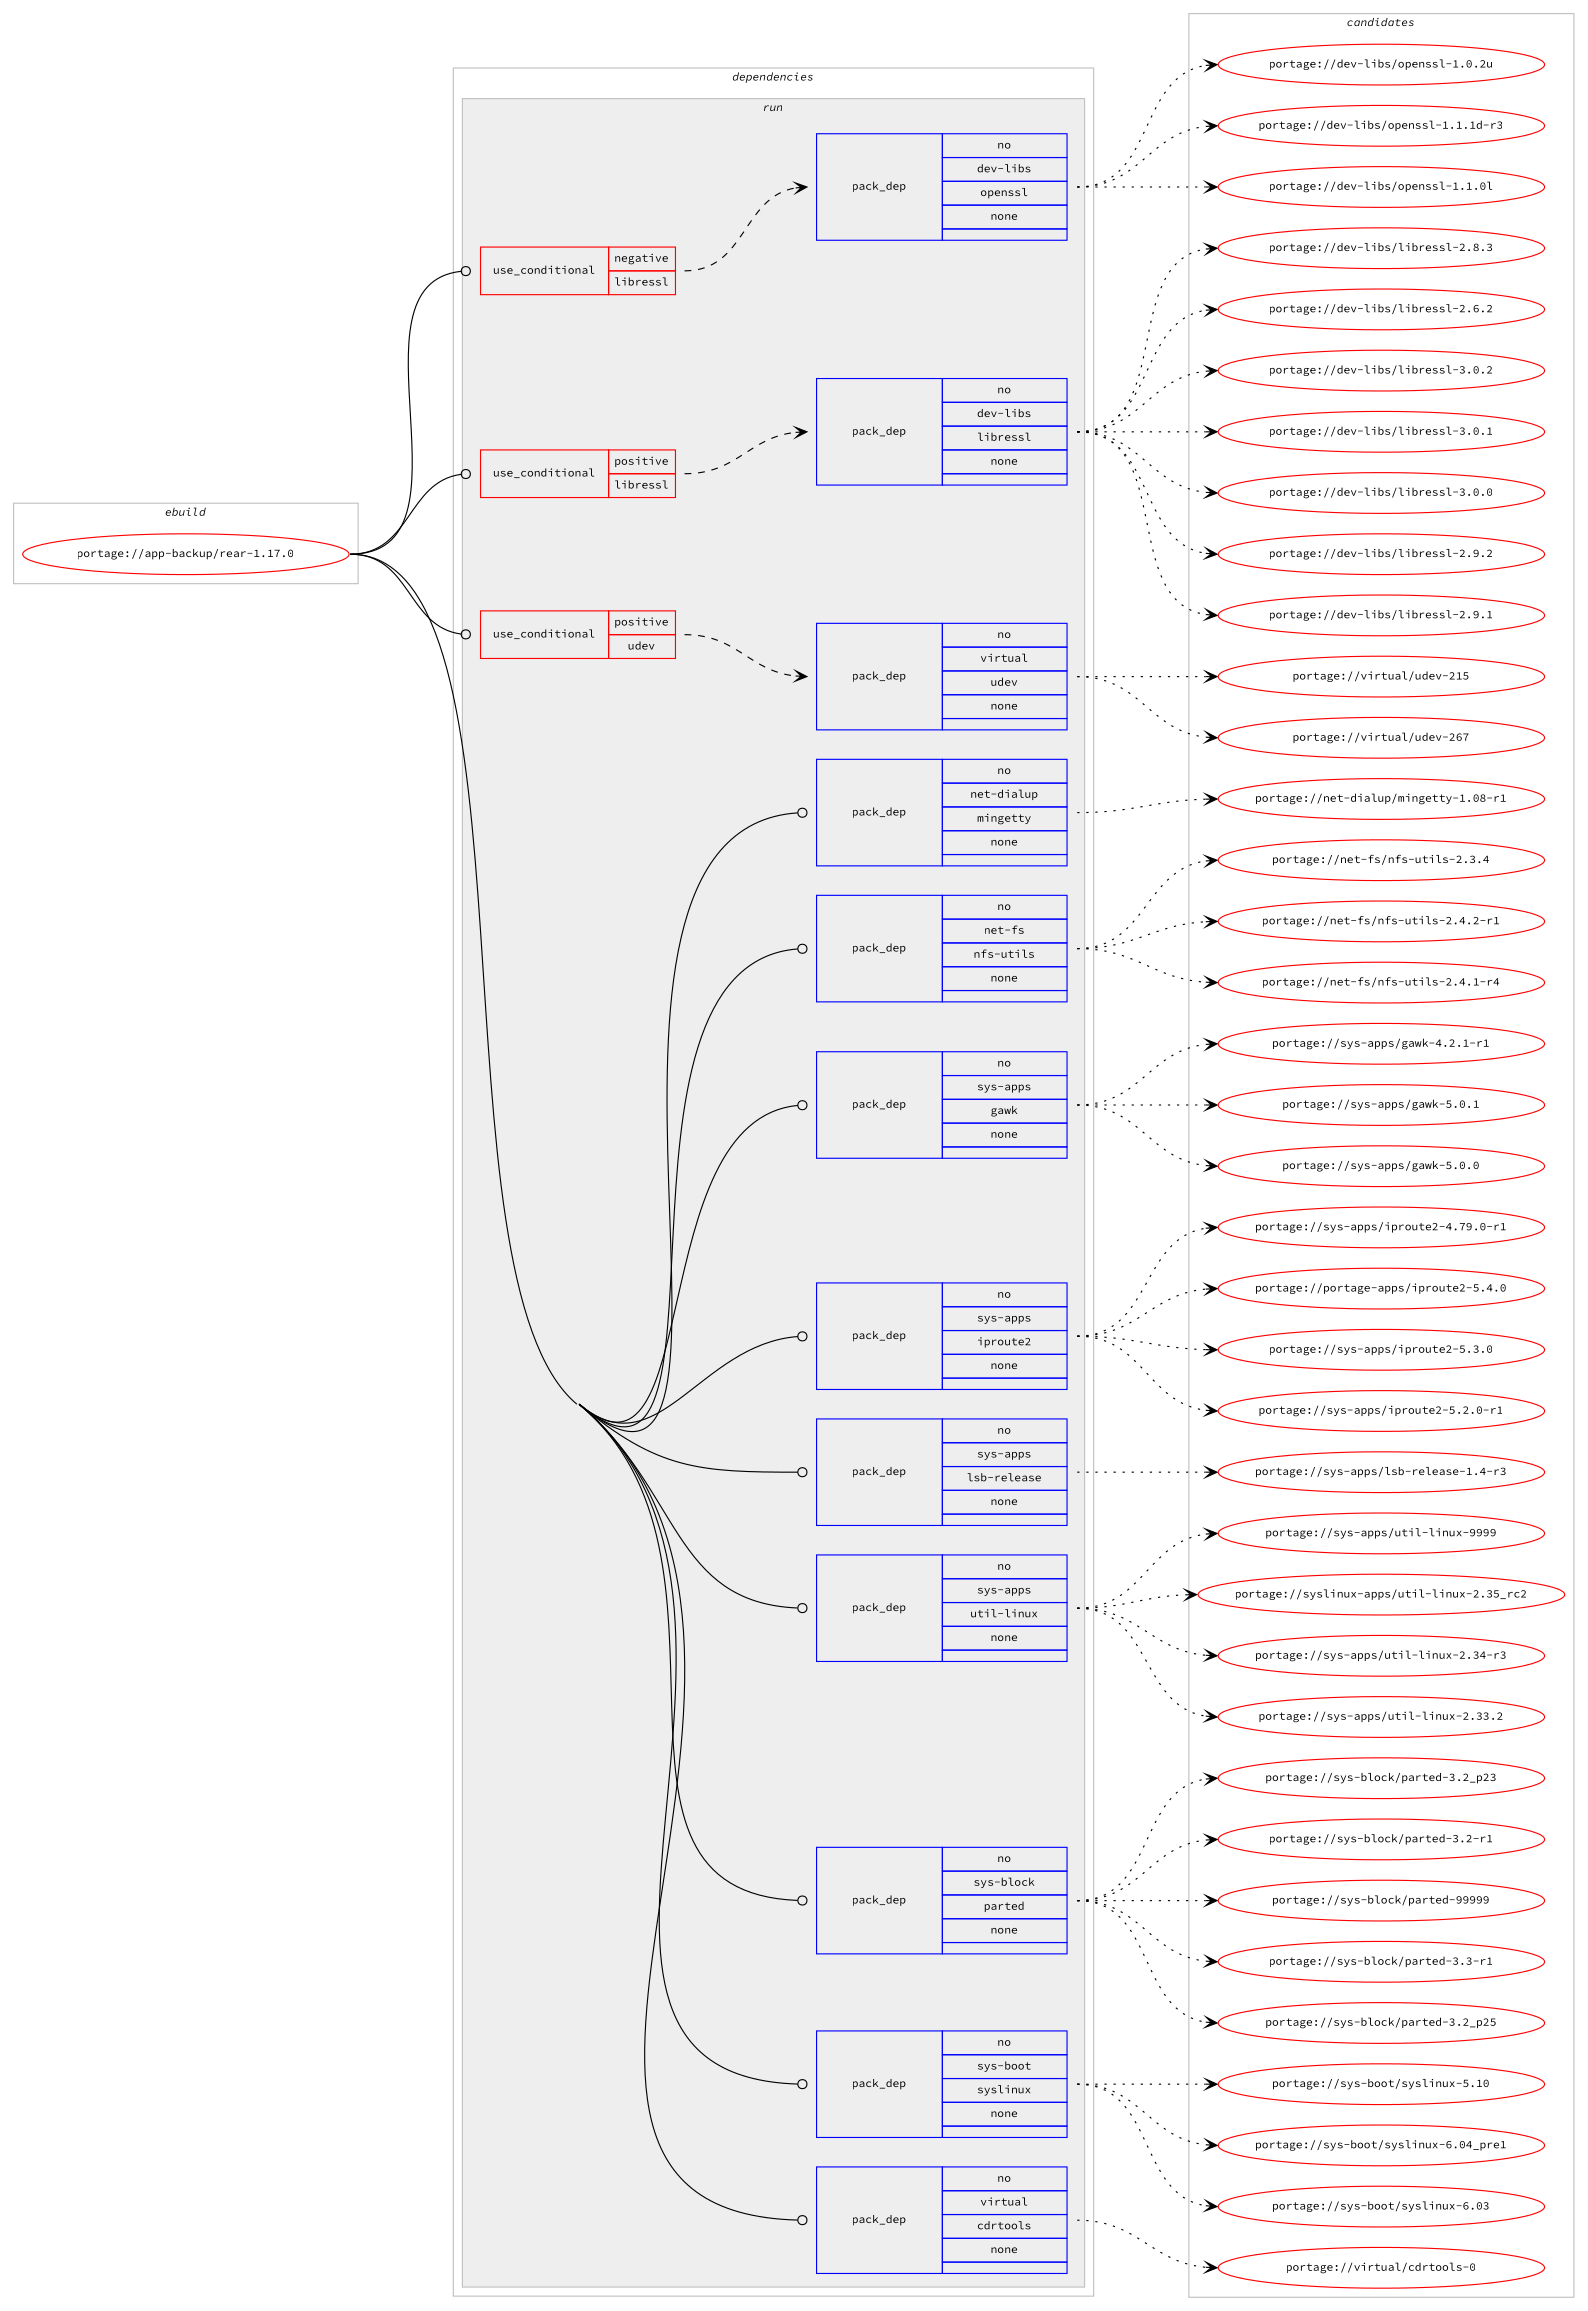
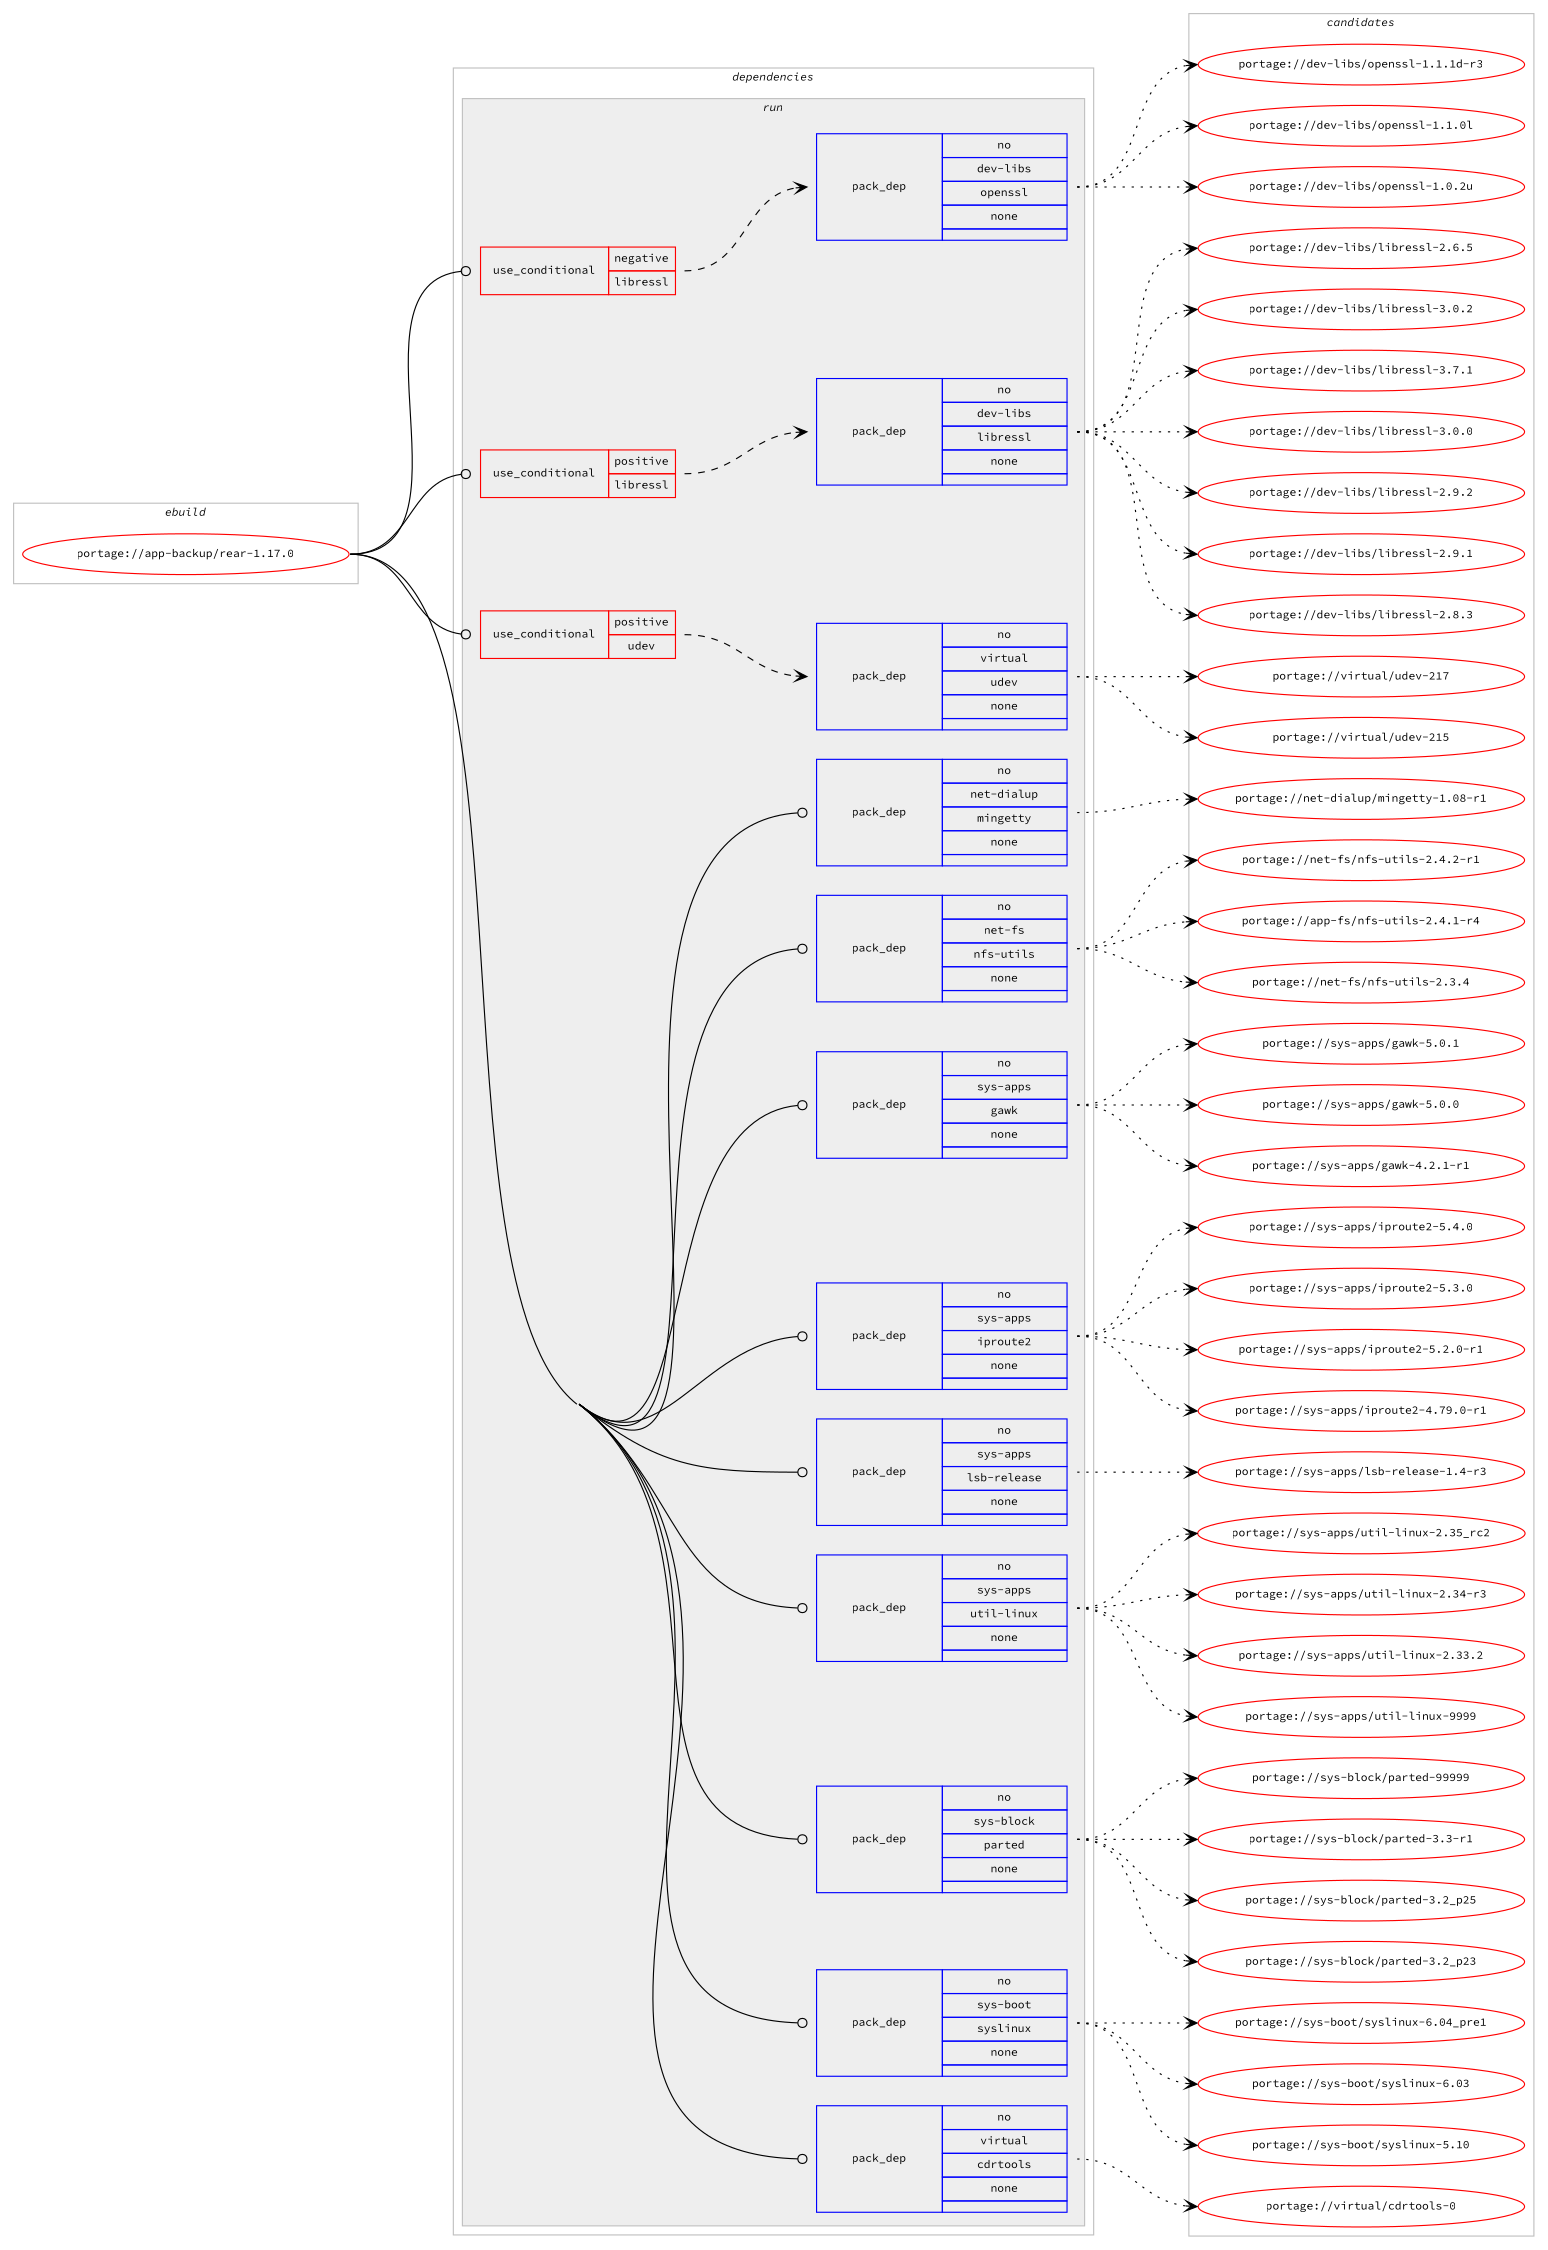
node "portage://dev-libs/libressl-2.6.2": label "portage://dev-libs/libressl-2.6.2" -> "portage://dev-libs/libressl-2.6.5"
node "portage://dev-libs/libressl-3.0.1": label "portage://dev-libs/libressl-3.0.1" -> "portage://dev-libs/libressl-3.7.1"
node "portage://virtual/udev-267": label "portage://virtual/udev-267" -> "portage://virtual/udev-217"
node "portage://net-fs/nfs-utils-2.4.1-r4": label "portage://net-fs/nfs-utils-2.4.1-r4" -> "portage://app-fs/nfs-utils-2.4.1-r4"
node "portage://portage-apps/iproute2-5.4.0": label "portage://portage-apps/iproute2-5.4.0" -> "portage://sys-apps/iproute2-5.4.0"
node "portage://syslinux-apps/util-linux-2.35_rc2": label "portage://syslinux-apps/util-linux-2.35_rc2" -> "portage://sys-apps/util-linux-2.35_rc2"
node "portage://sys-block/parted-3.2-r1": removed
